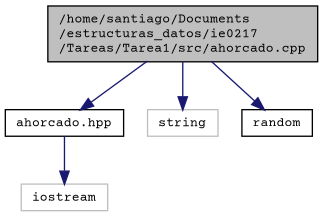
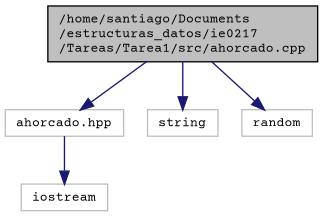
node "ahorcado.hpp": color black -> grey75
node "random": color black -> grey75
